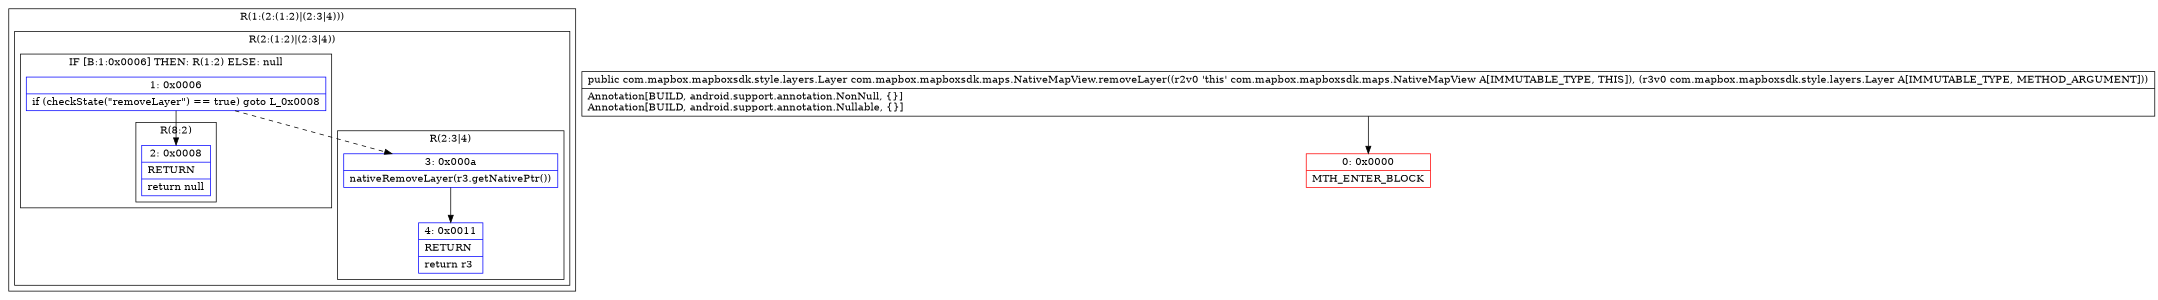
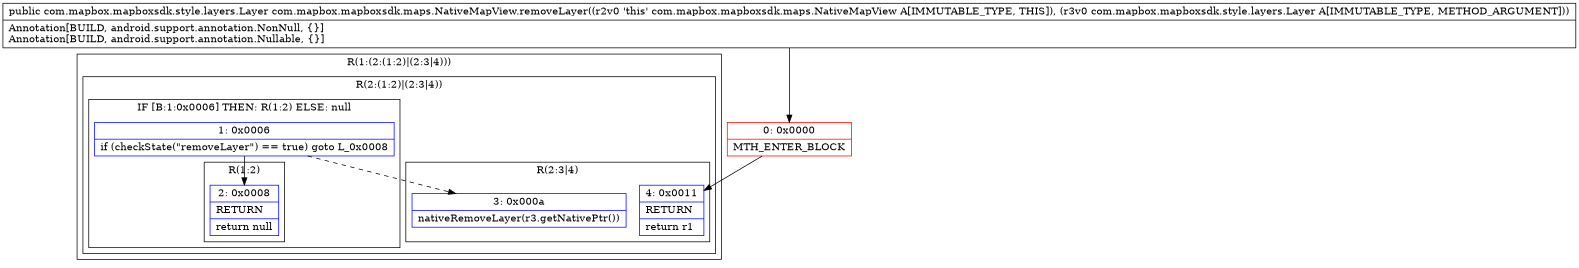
cluster "R(8:2)": label "R(8:2)" -> "R(1:2)"
edge "3: 0x000a" -> "4: 0x0011": now "0: 0x0000" -> "4: 0x0011"
node "4: 0x0011": text "return r3" -> "return r1"
